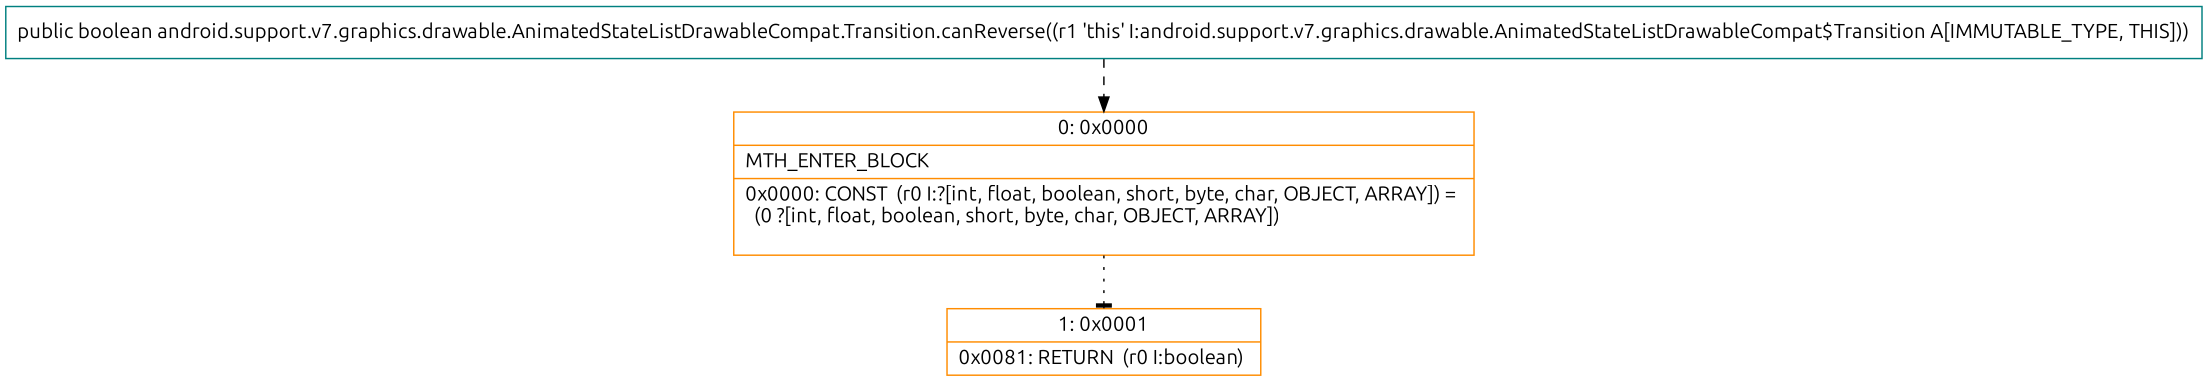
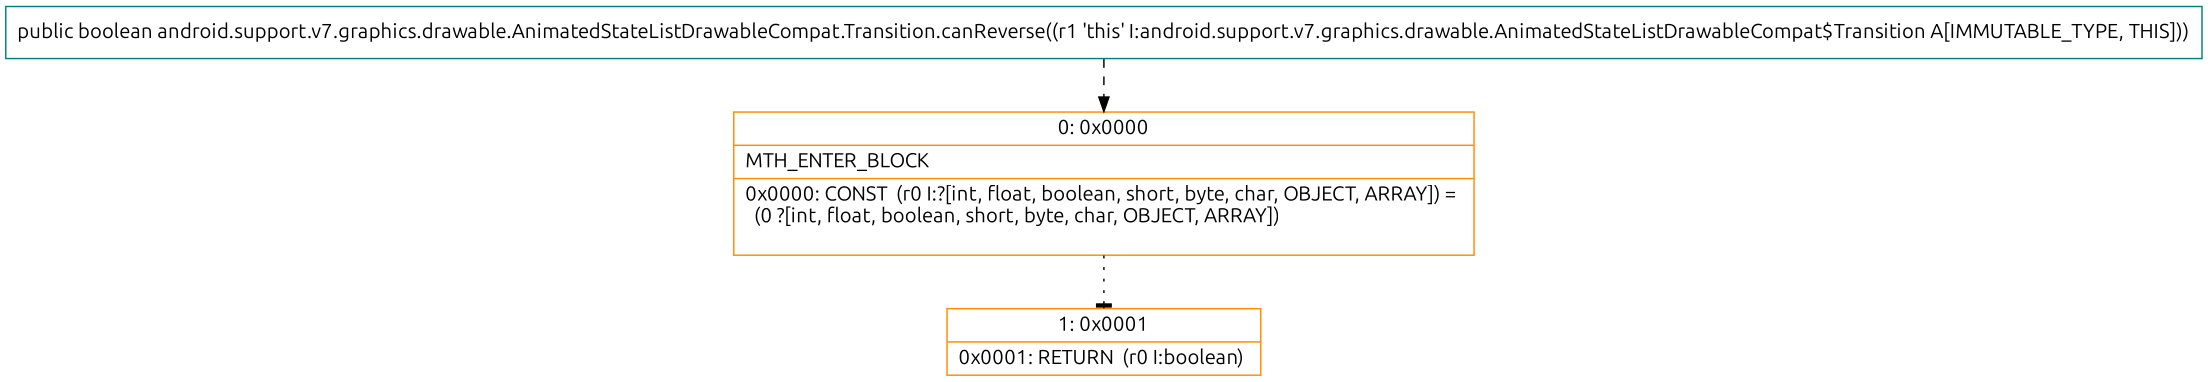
node "1: 0x0001": text "0x0081: RETURN  (r0 I:boolean)" -> "0x0001: RETURN  (r0 I:boolean)"
